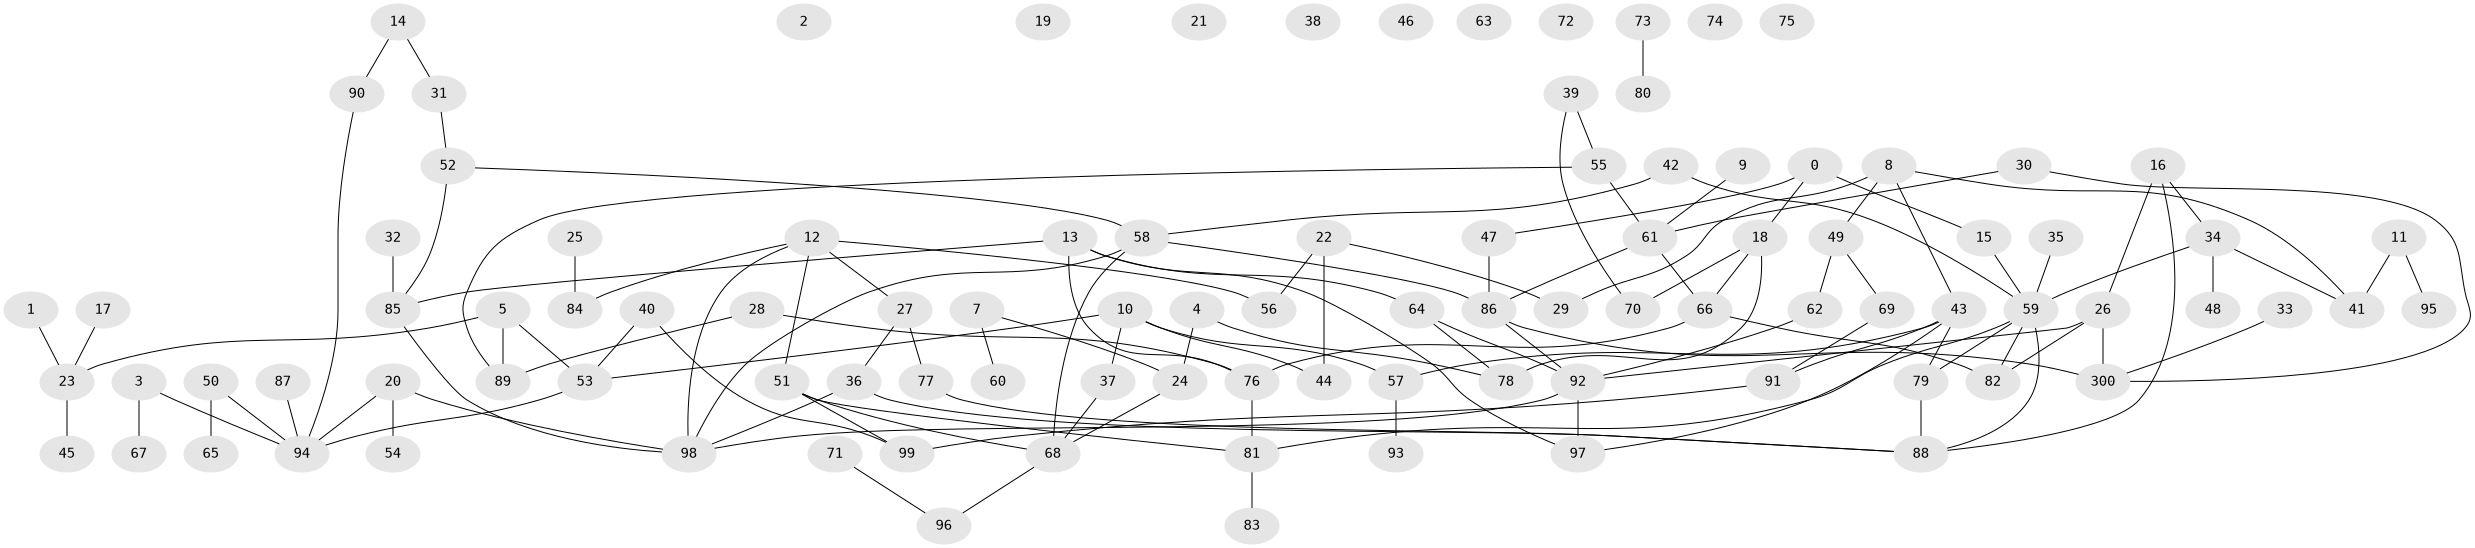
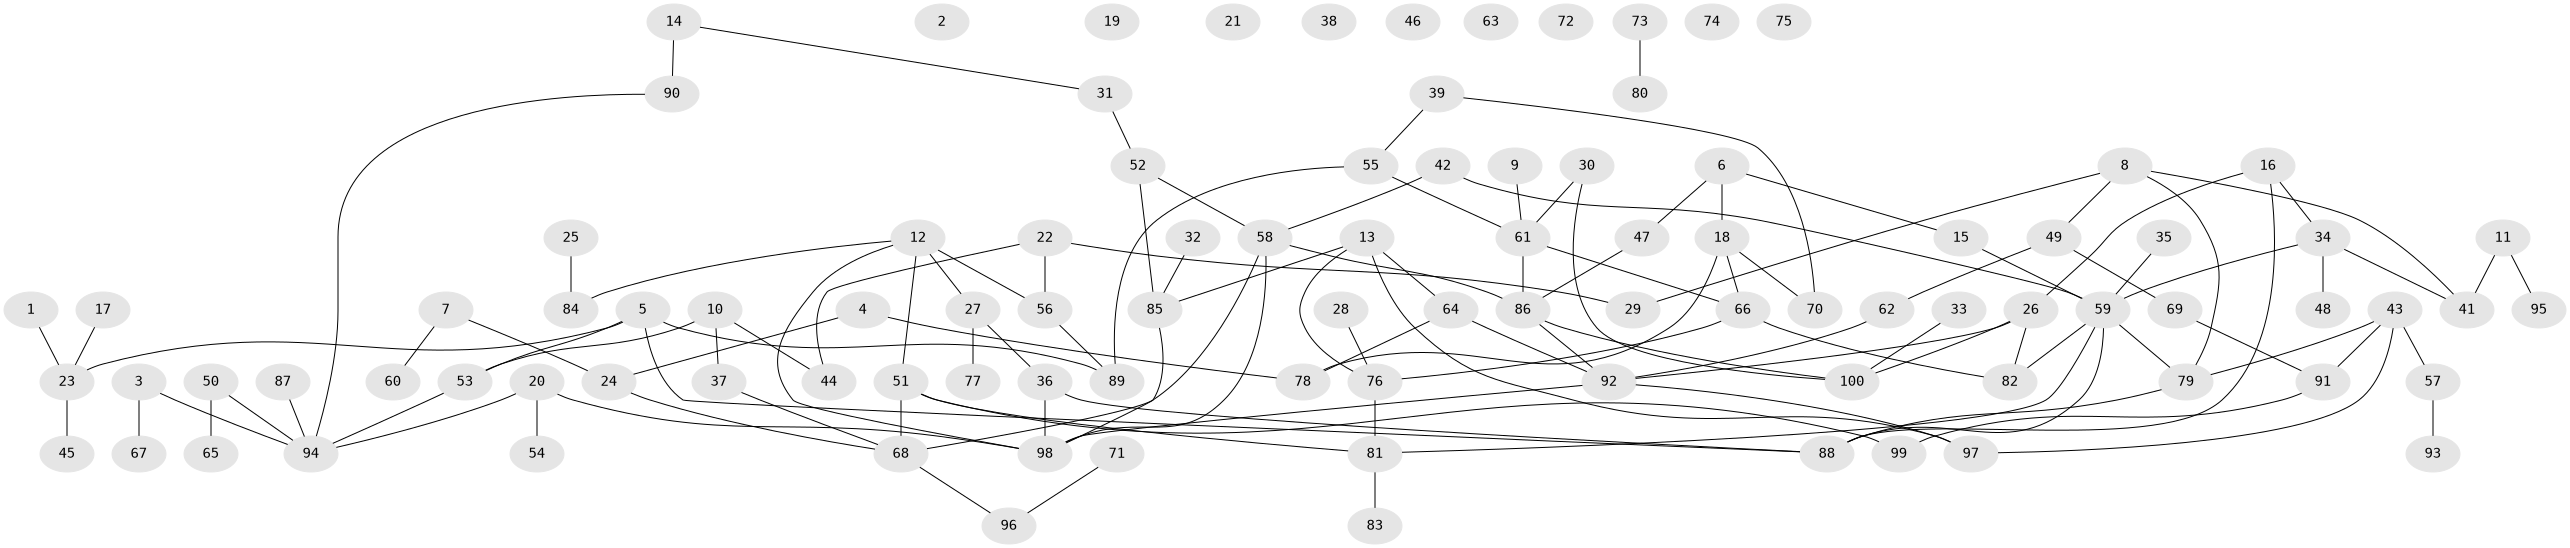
node "0": label "0" -> "6"
edge "8" -- "43": now "8" -- "79"
node "40": removed
edge "28" -- "89": now "56" -- "89"
edge "10" -- "57": removed
node "300": label "300" -> "100"
edge "77" -- "88": now "5" -- "88"
